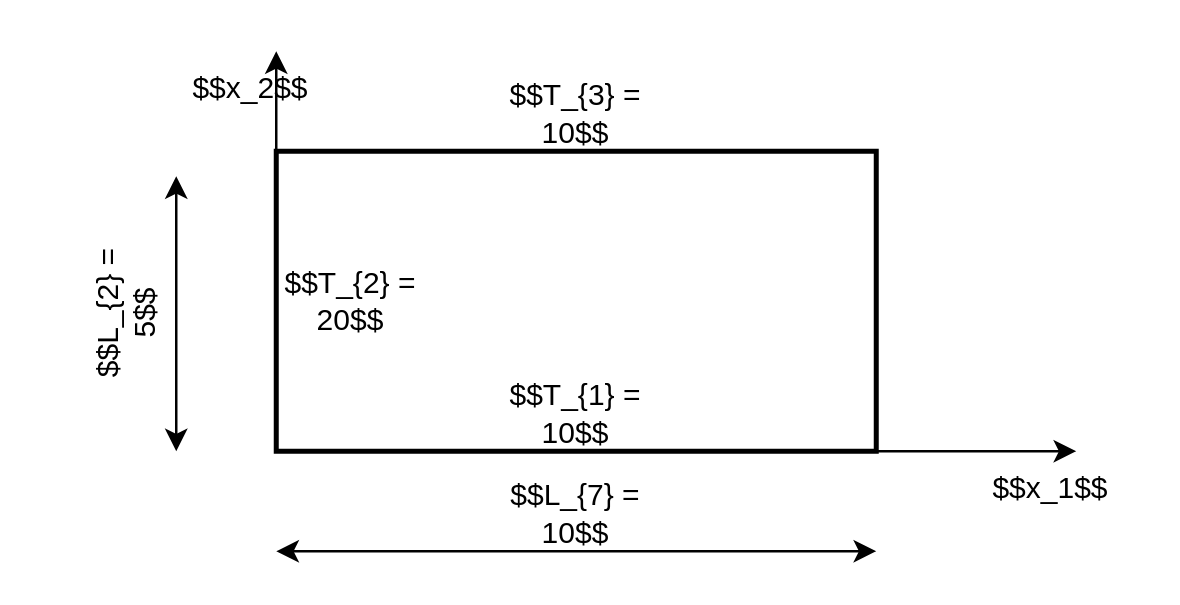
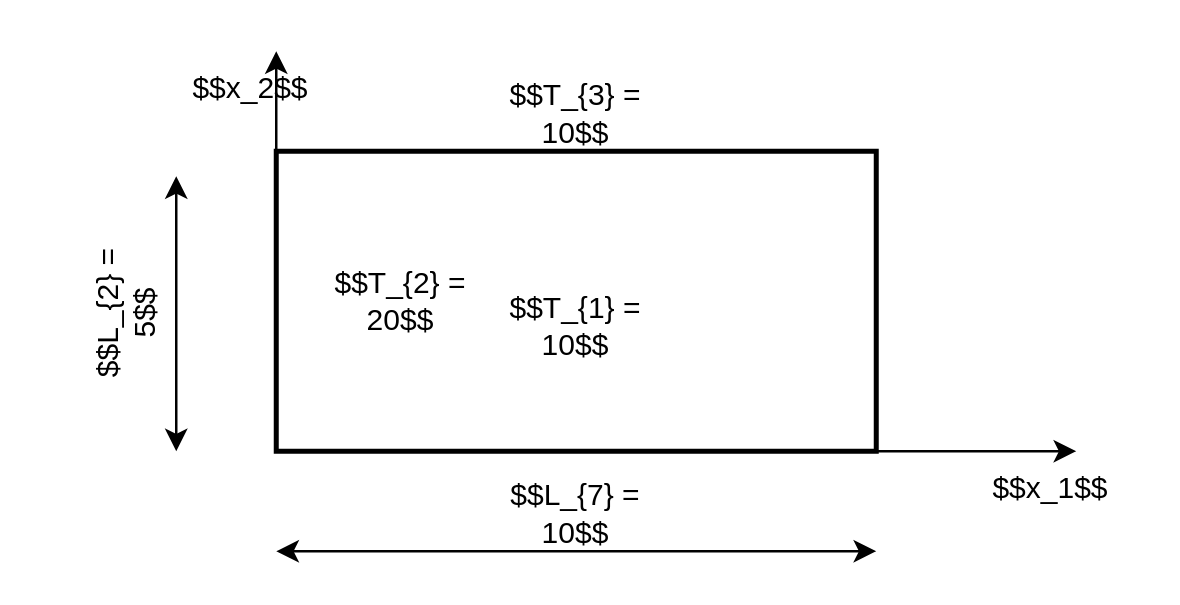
node "$$T_{2} = 20$$": moved (351, 301) -> (401, 301)
node "$$T_{1} = 10$$": moved (576, 414) -> (576, 326)
